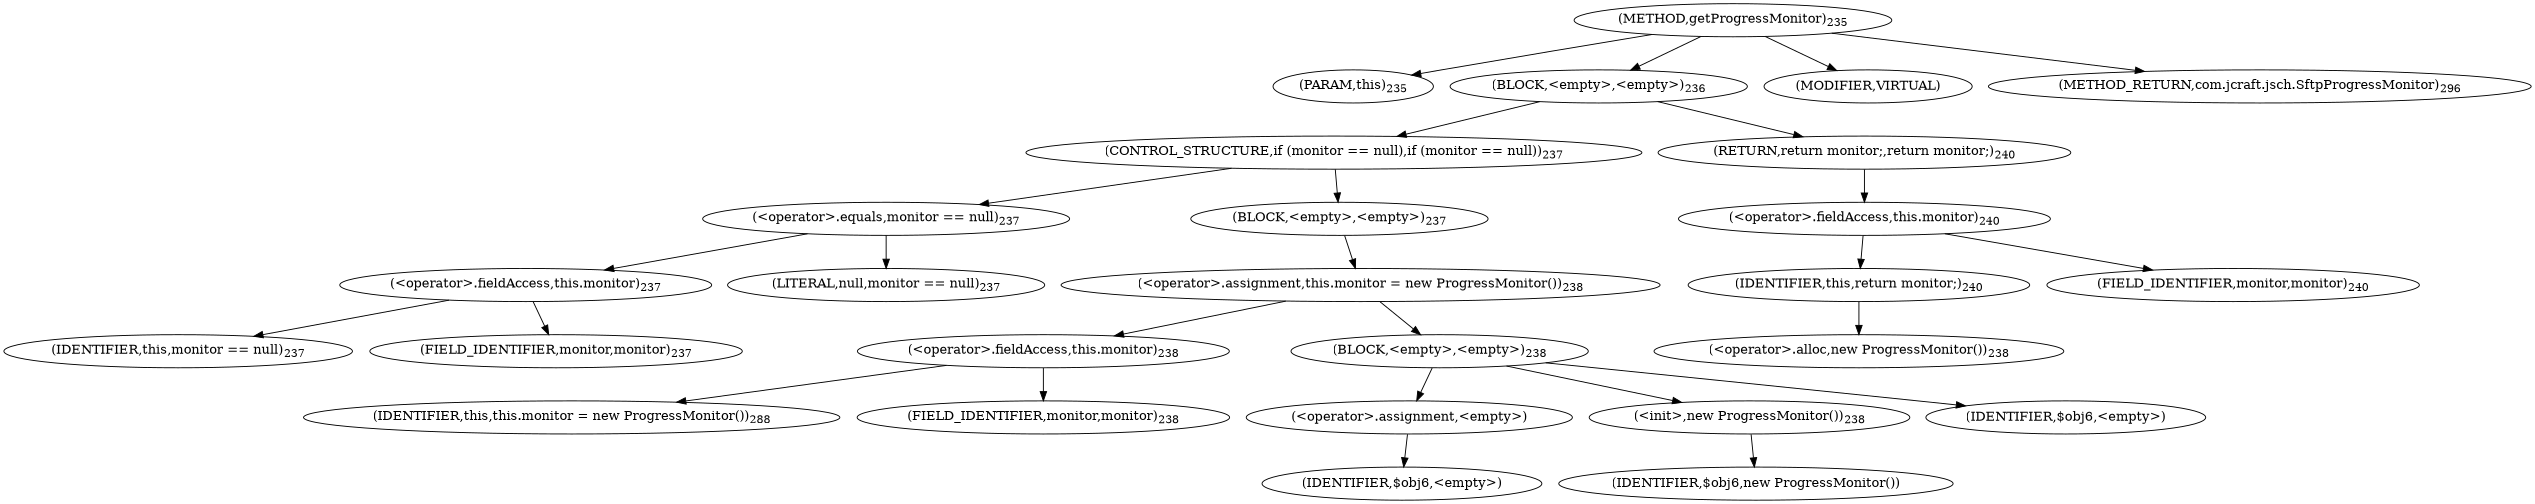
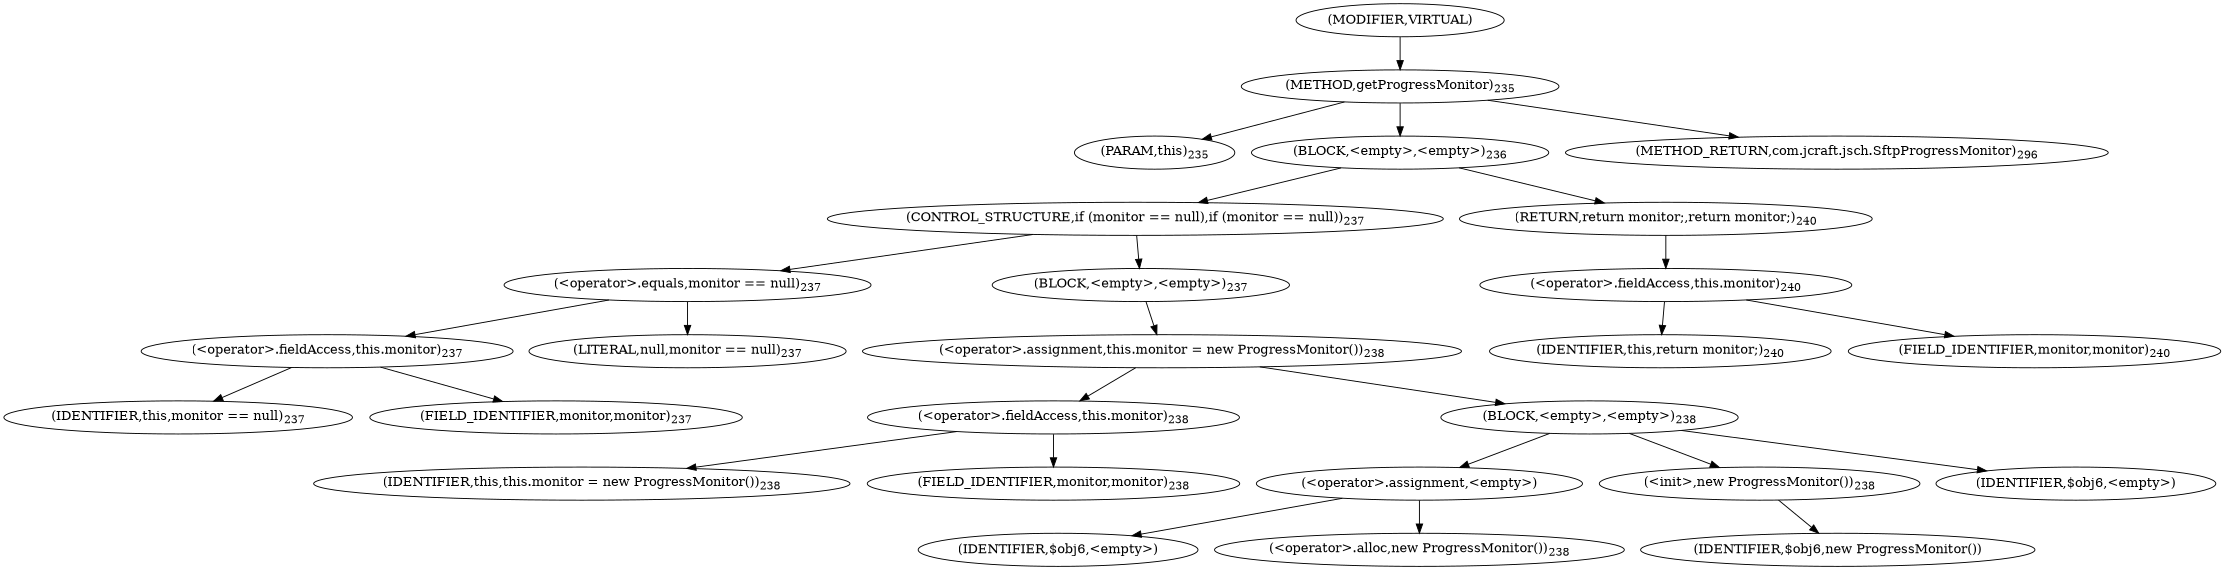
edge "(METHOD,getProgressMonitor)" -> "(MODIFIER,VIRTUAL)": reversed
edge "(IDENTIFIER,this,return monitor;)" -> "(<operator>.alloc,new ProgressMonitor())": now "(<operator>.assignment,<empty>)" -> "(<operator>.alloc,new ProgressMonitor())"
node "(IDENTIFIER,this,this.monitor = new ProgressMonitor())": text "288" -> "238"
